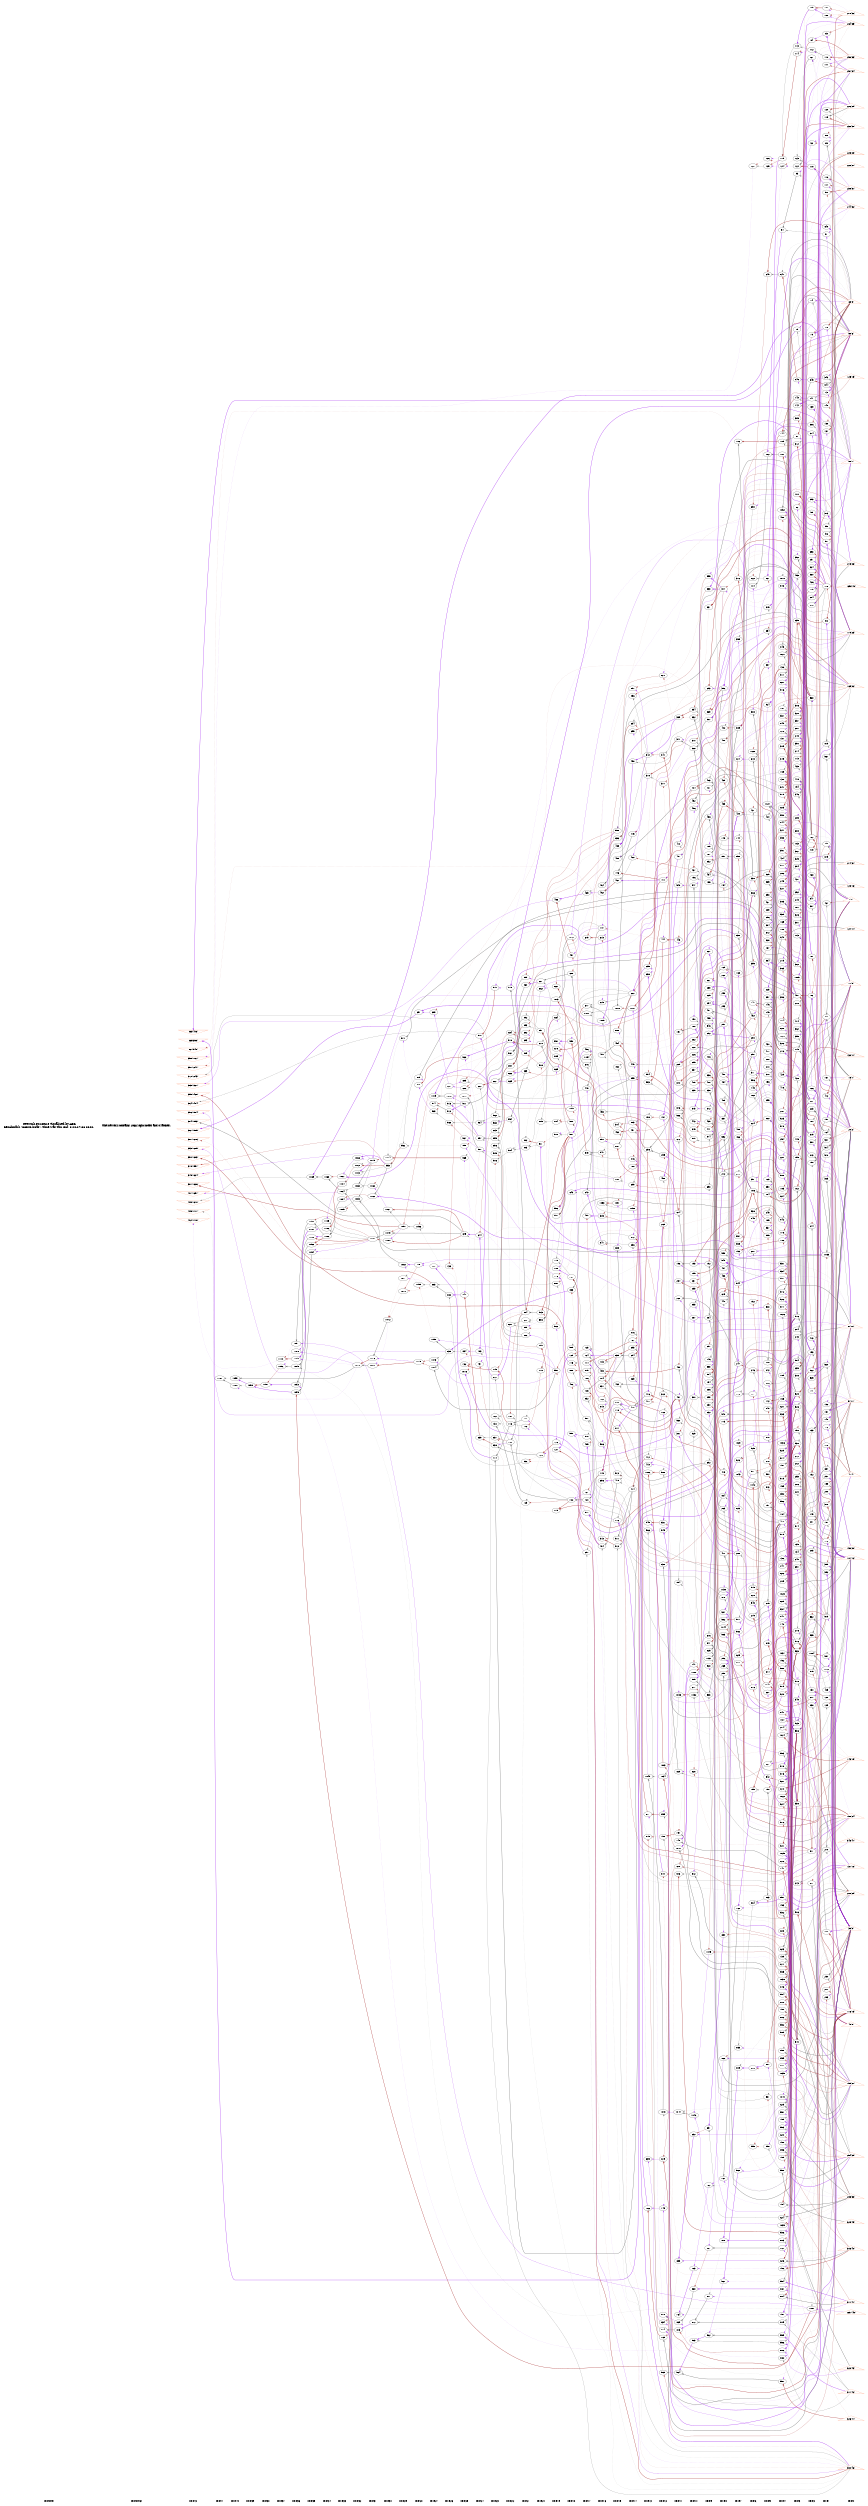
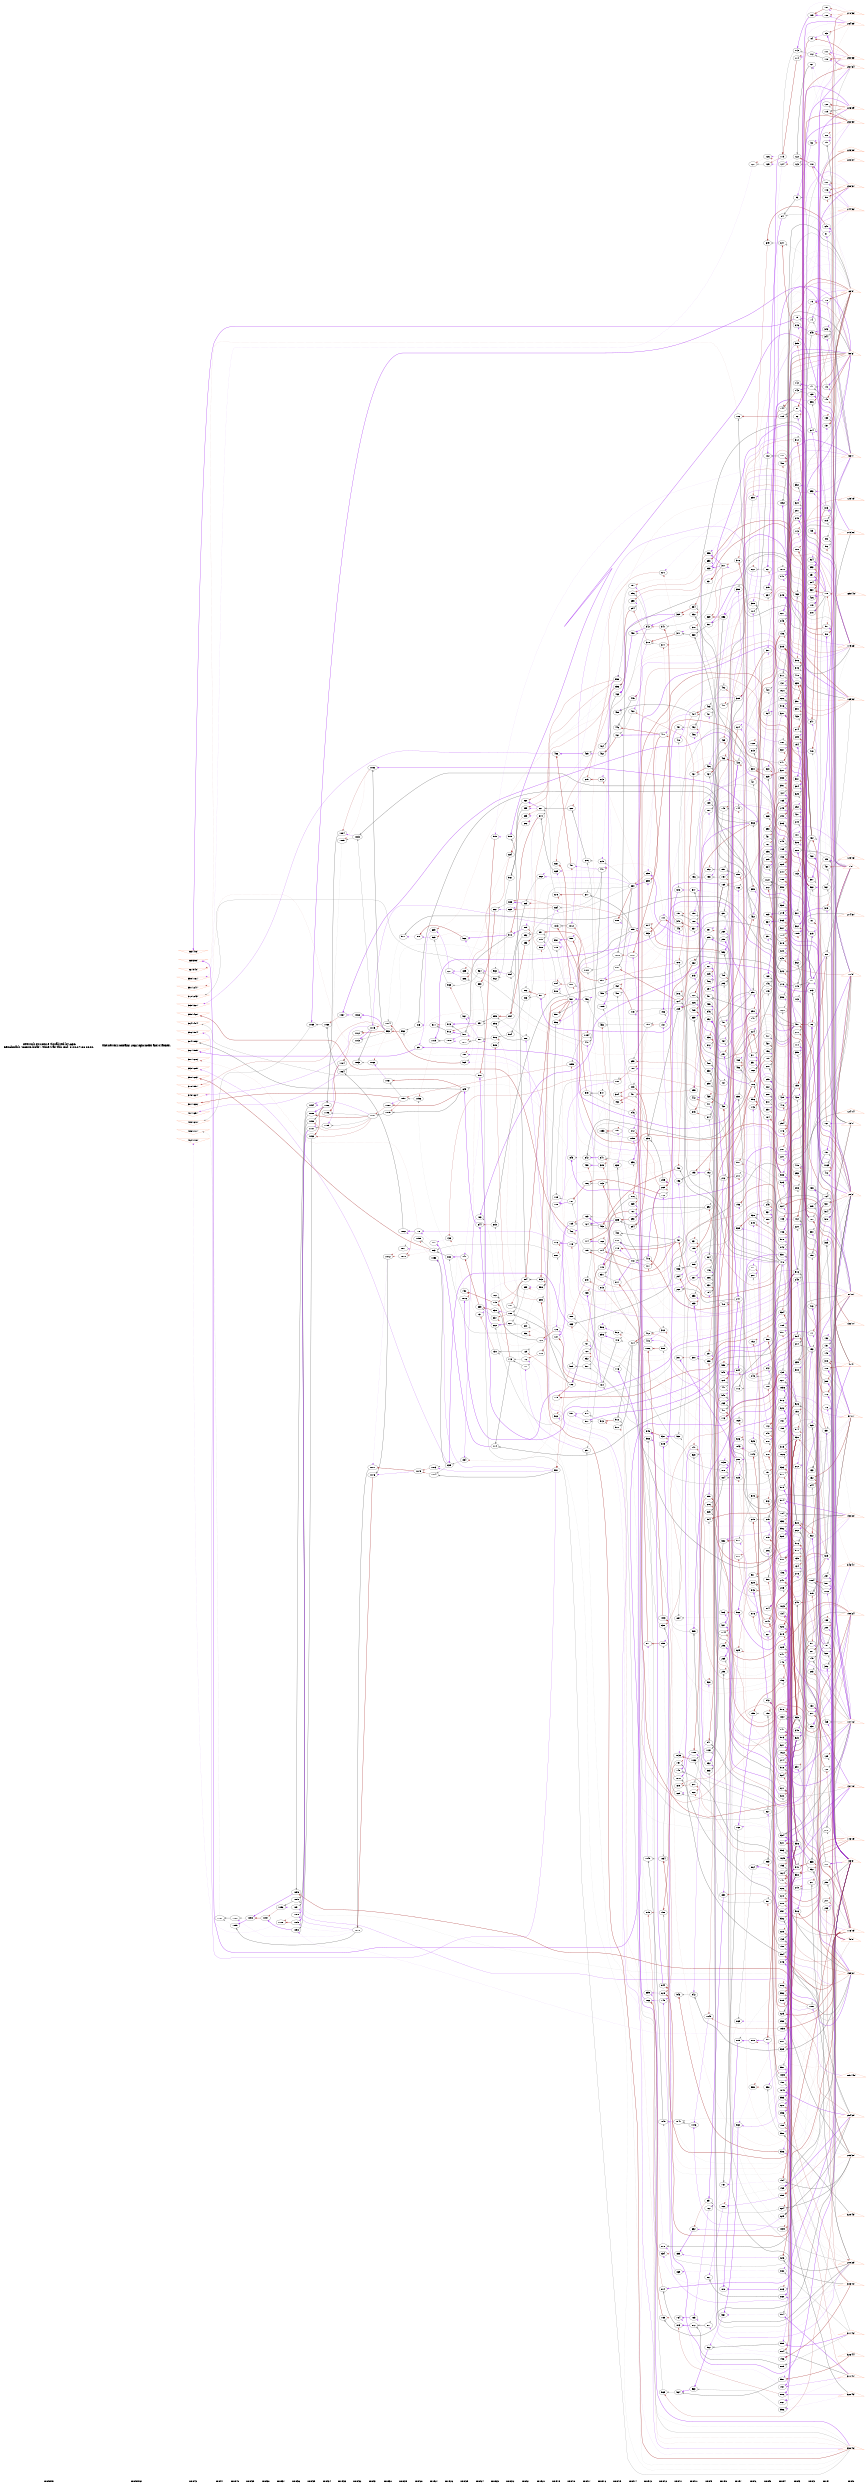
edge "168" -> "163": reversed
edge "687" -> "685": reversed
edge "116(13)" -> "238": reversed
node "868": removed
